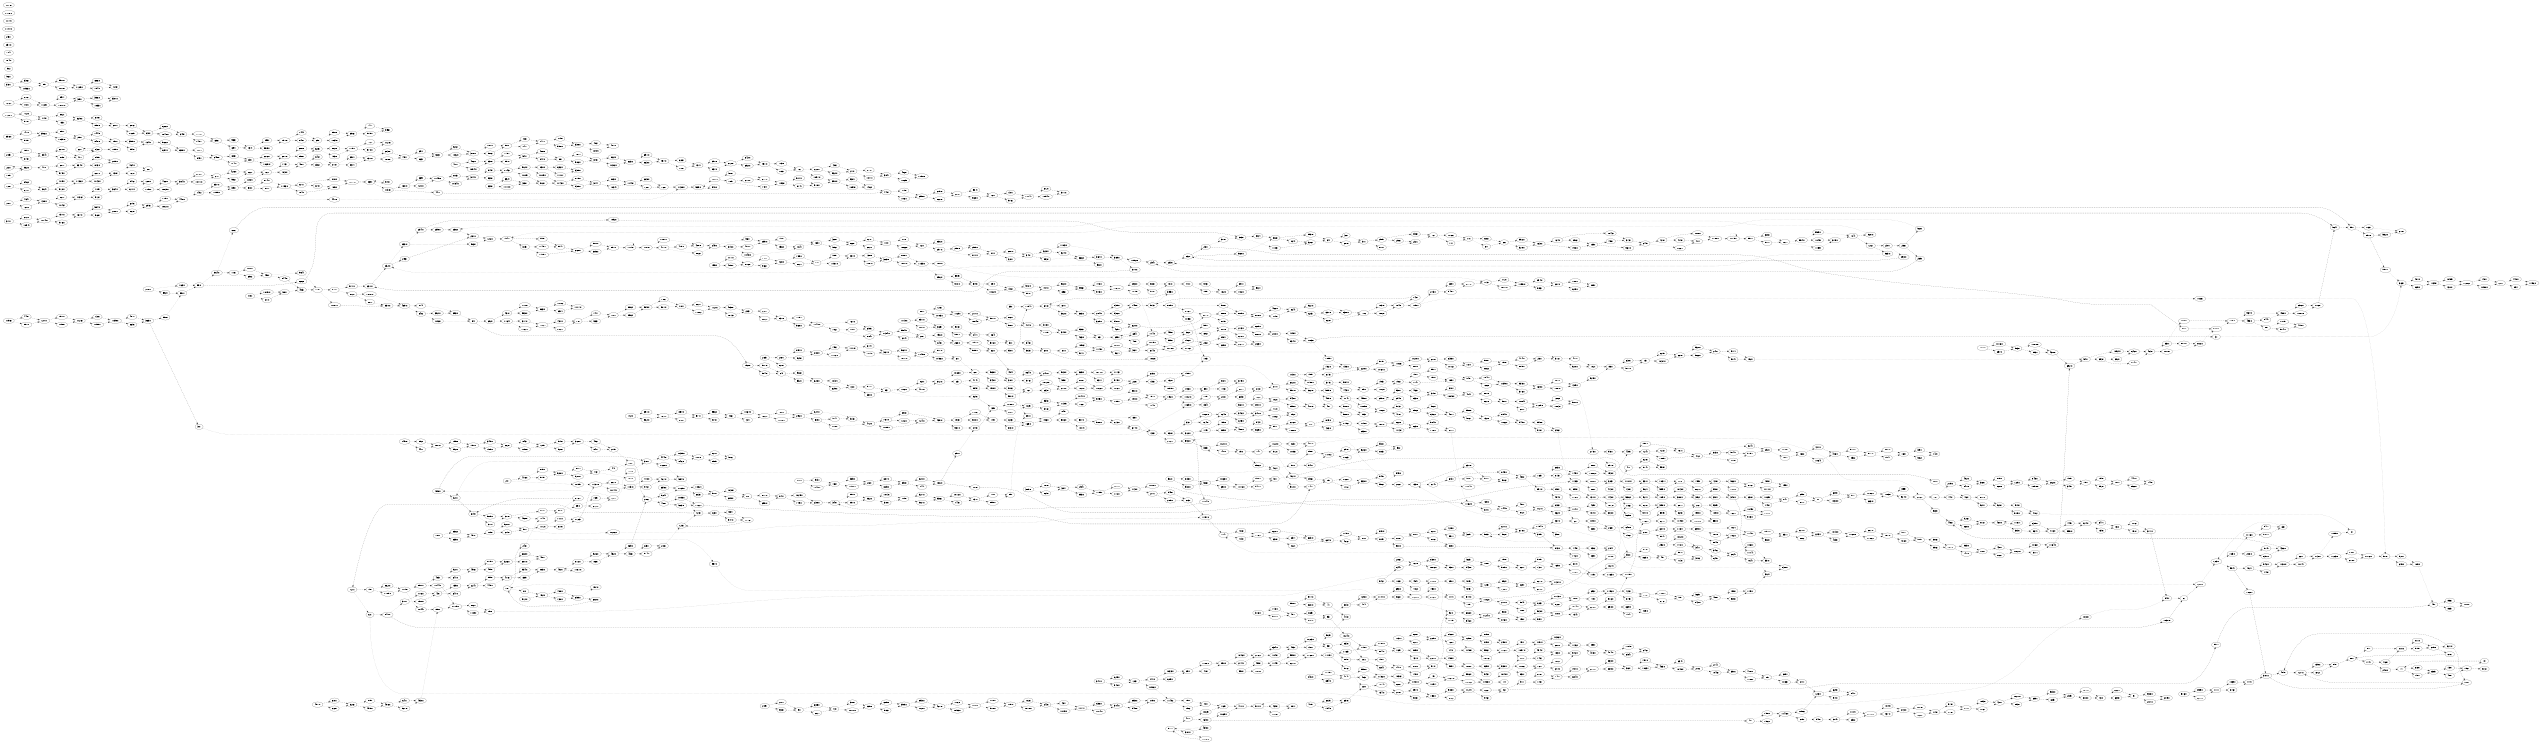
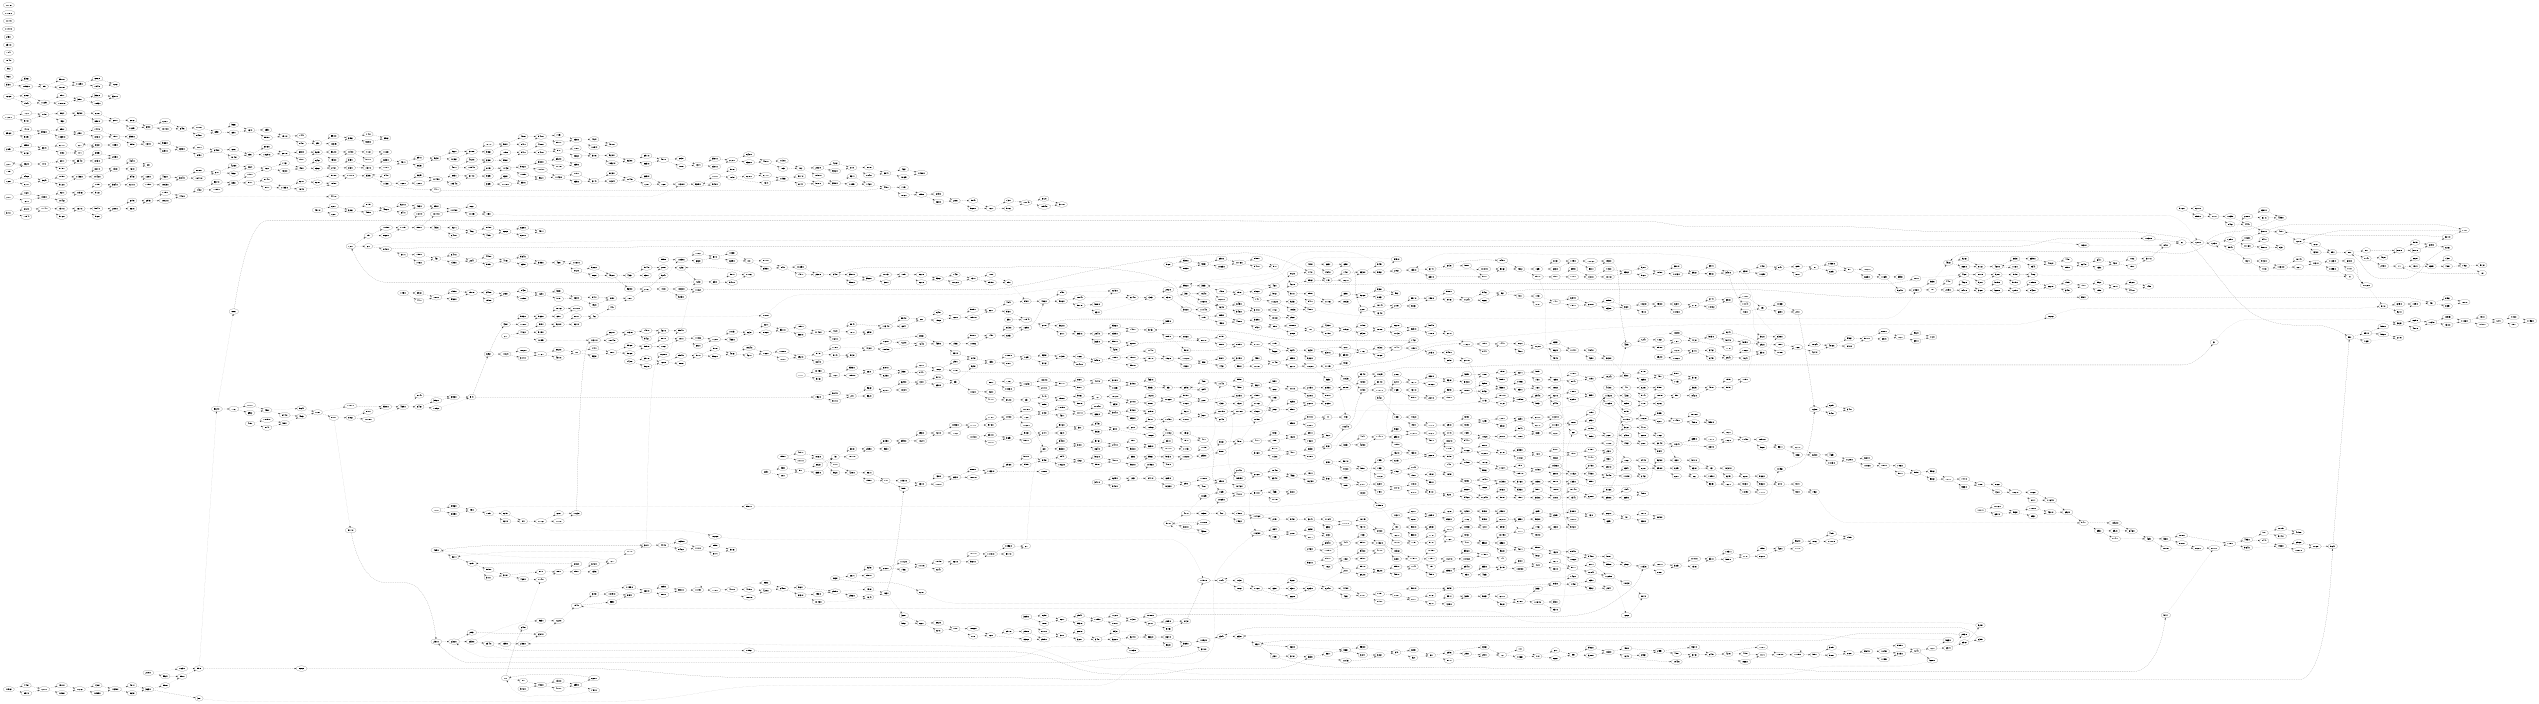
edge "163-" -> "992-": now "163-" -> "555-"
